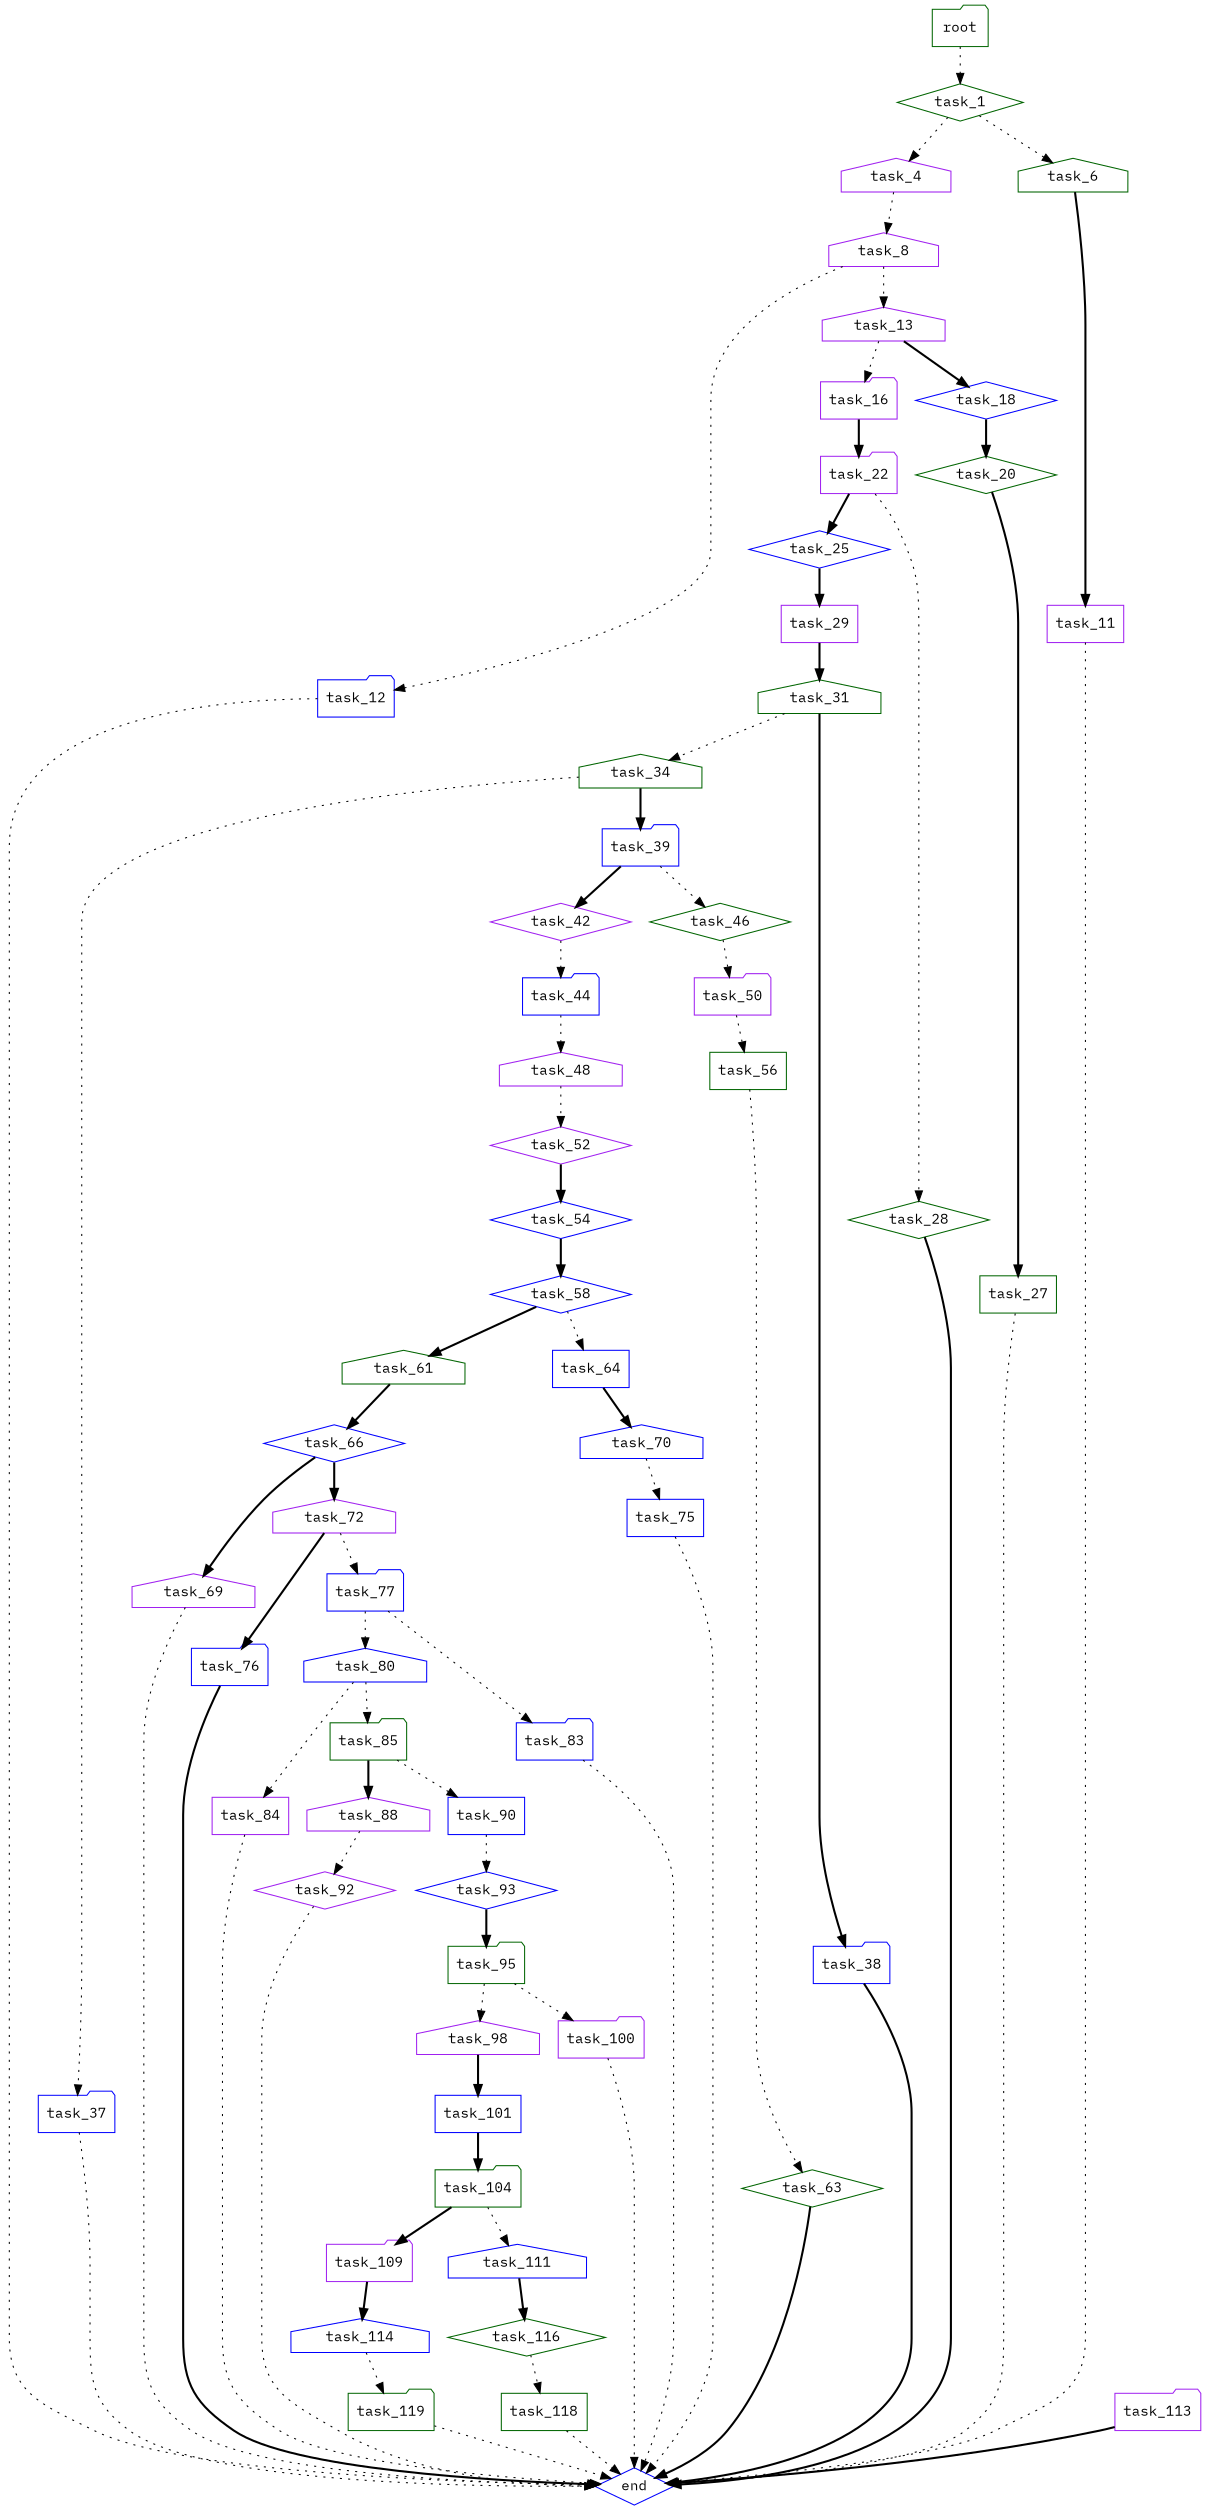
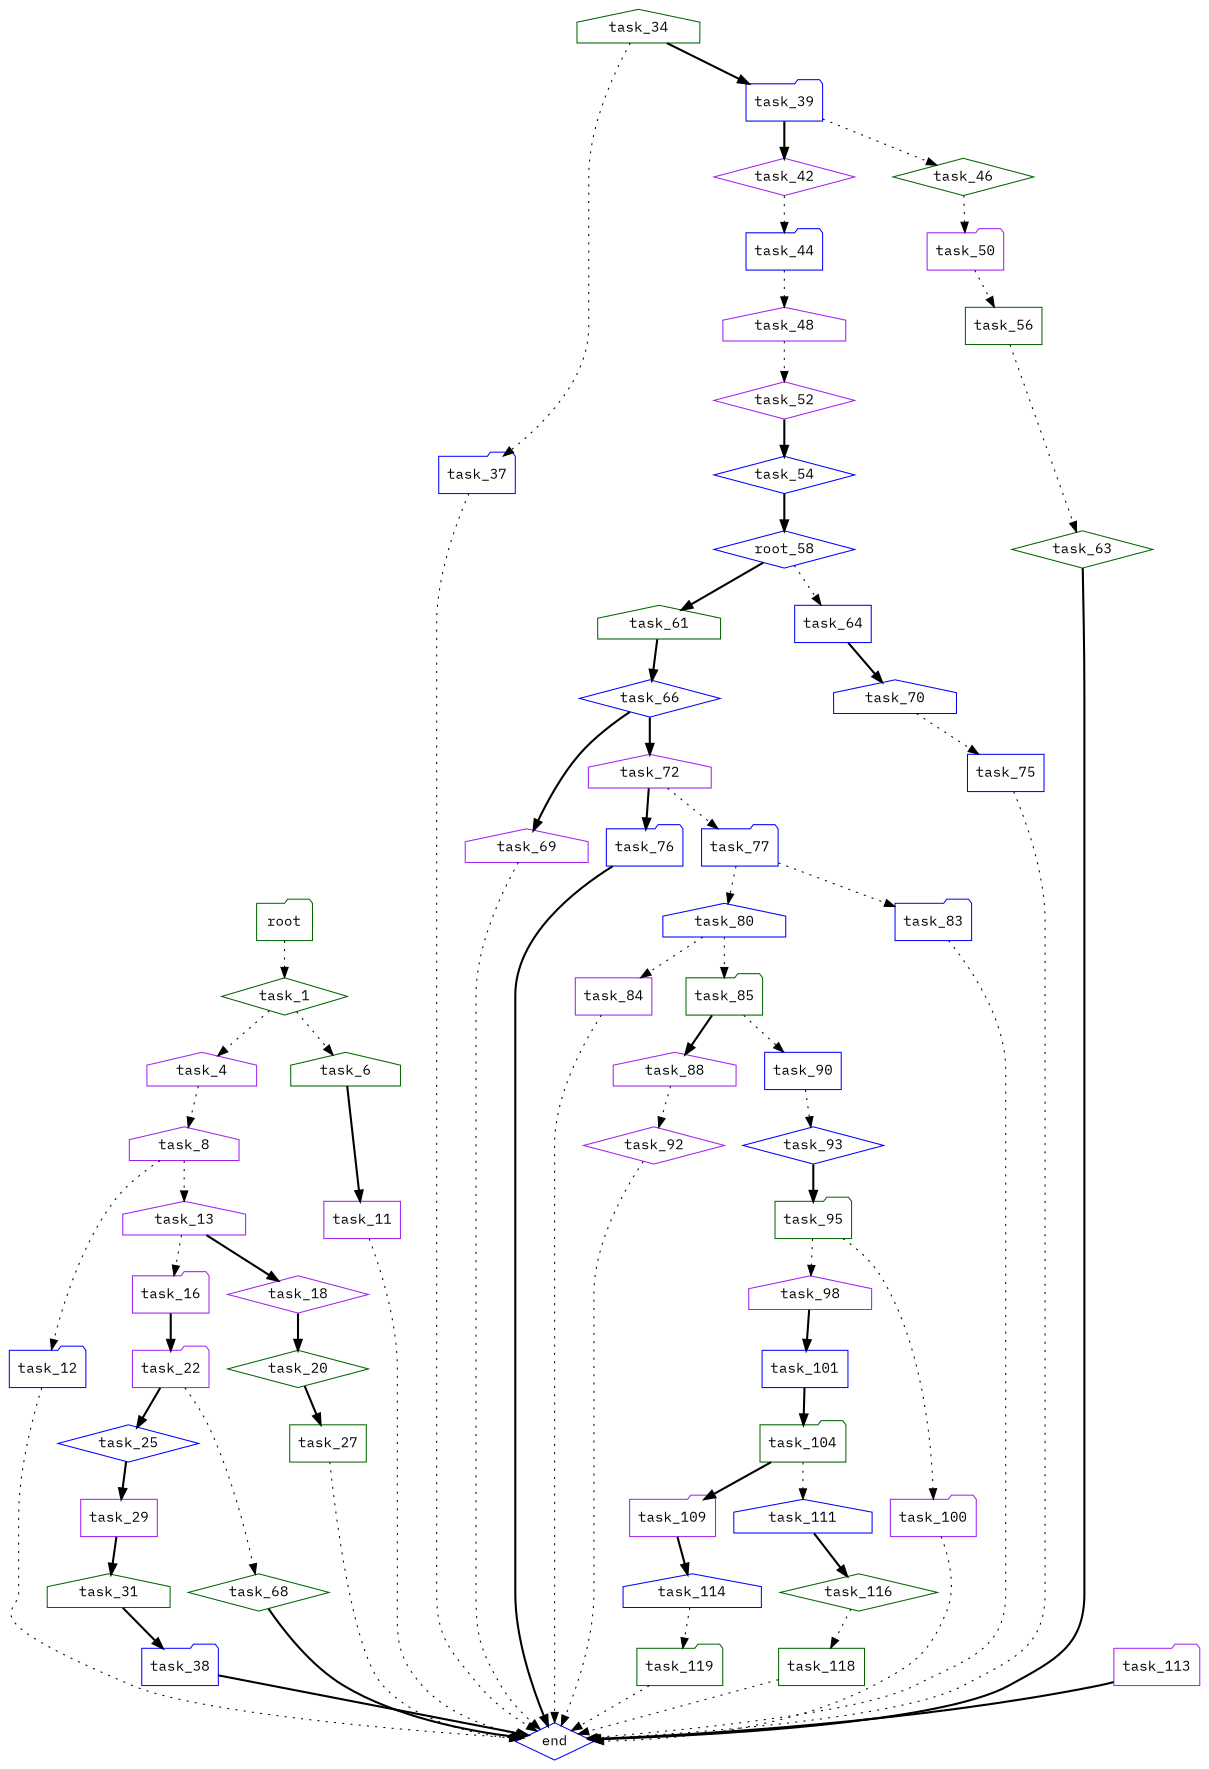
node "task_18": color blue -> purple
edge "task_31" -> "task_34": removed
node "task_28": label "task_28" -> "task_68"
node "task_58": label "task_58" -> "root_58"
